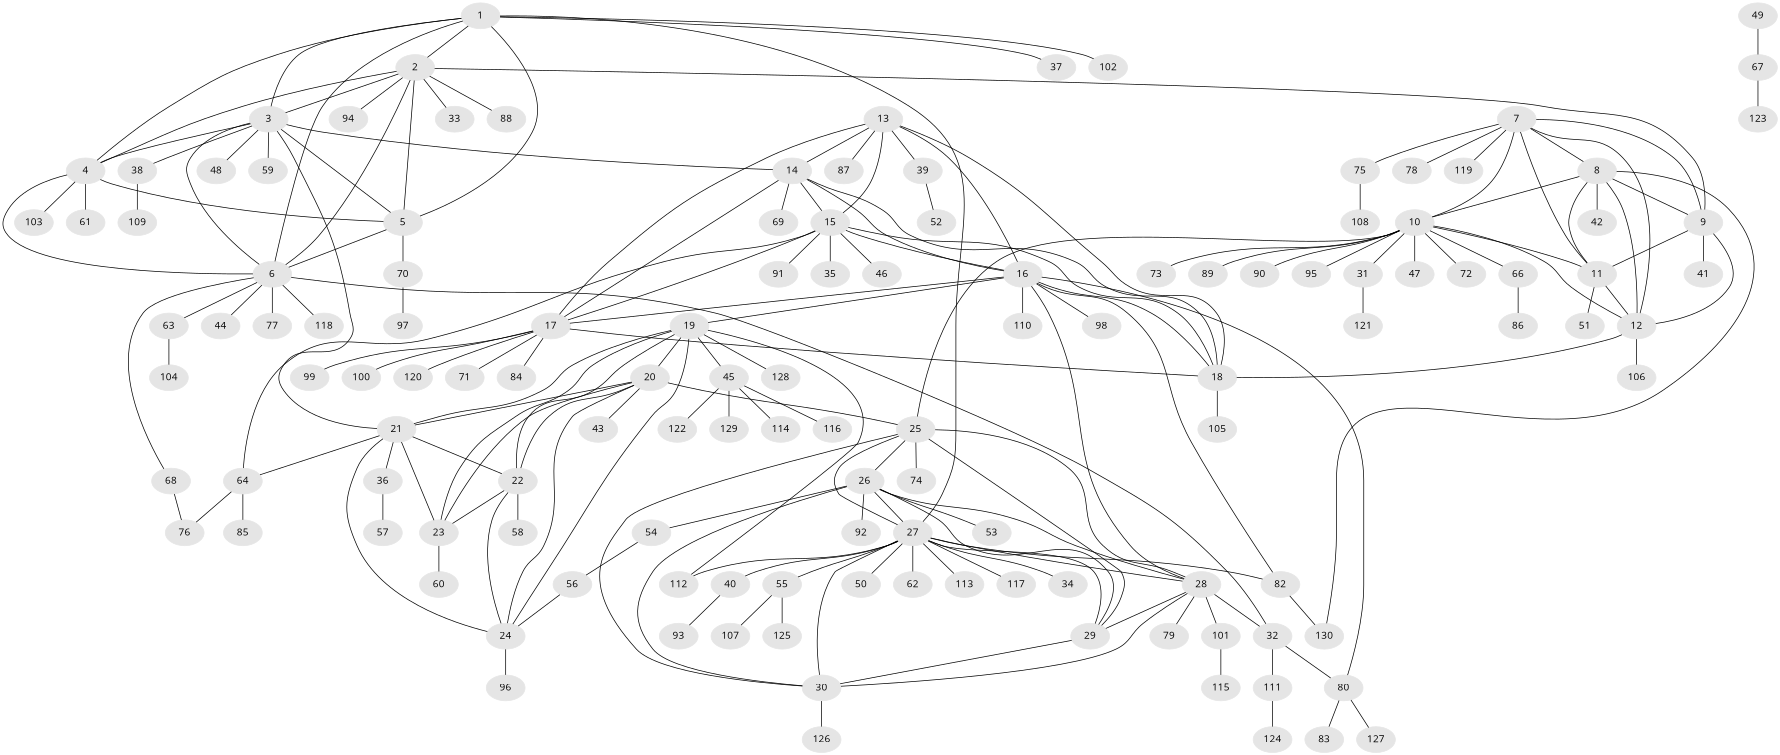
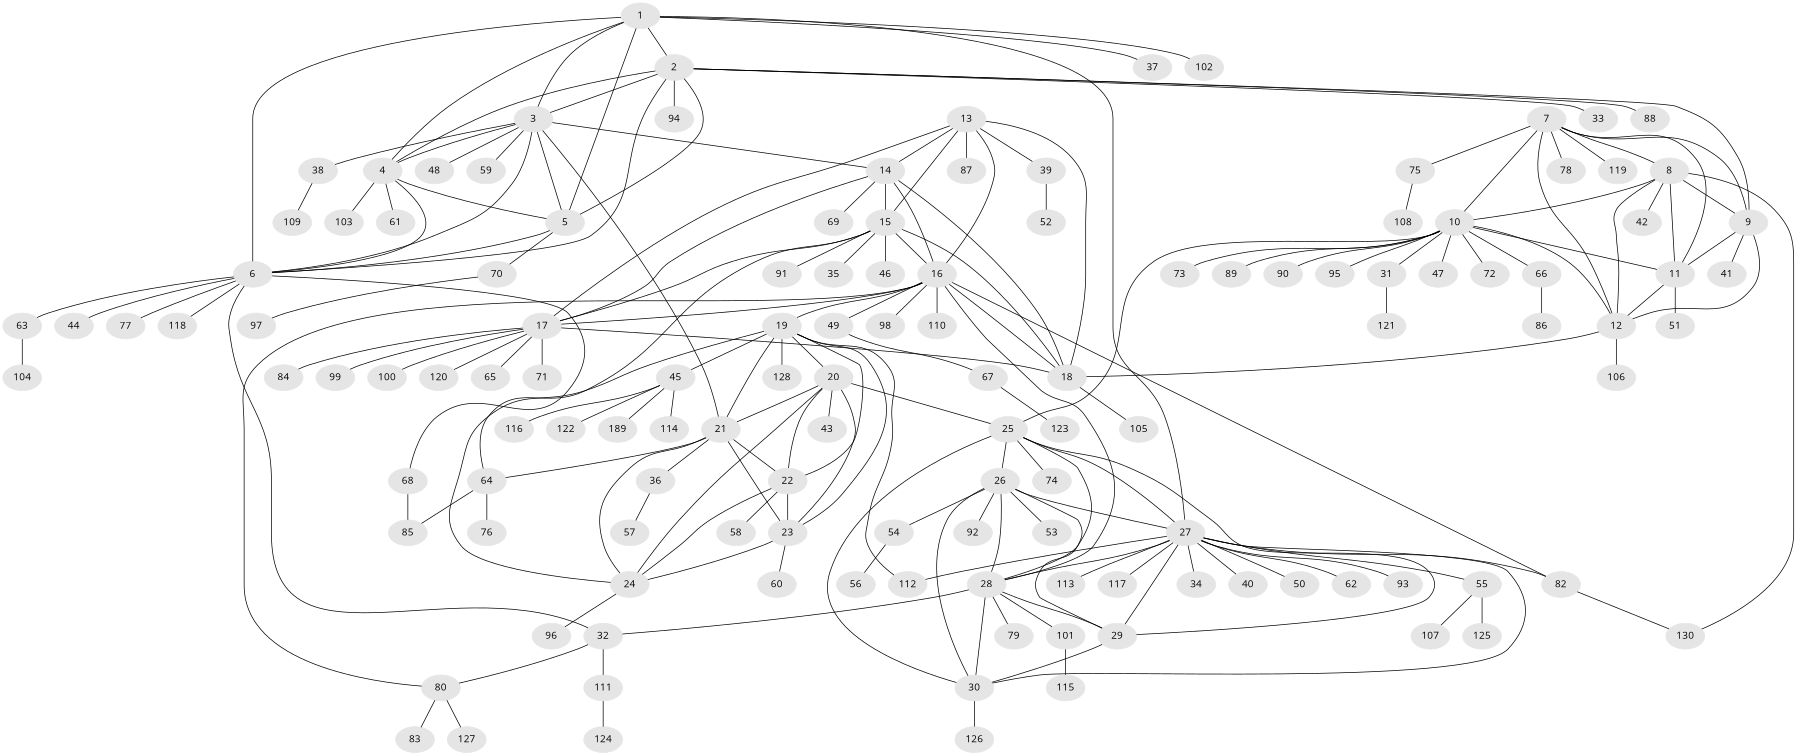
edge "16" -- "49": added
node "65": added
node "129": label "129" -> "189"
edge "68" -- "76": now "68" -- "85"
edge "56" -- "24": now "23" -- "24"
edge "40" -- "93": now "27" -- "93"
